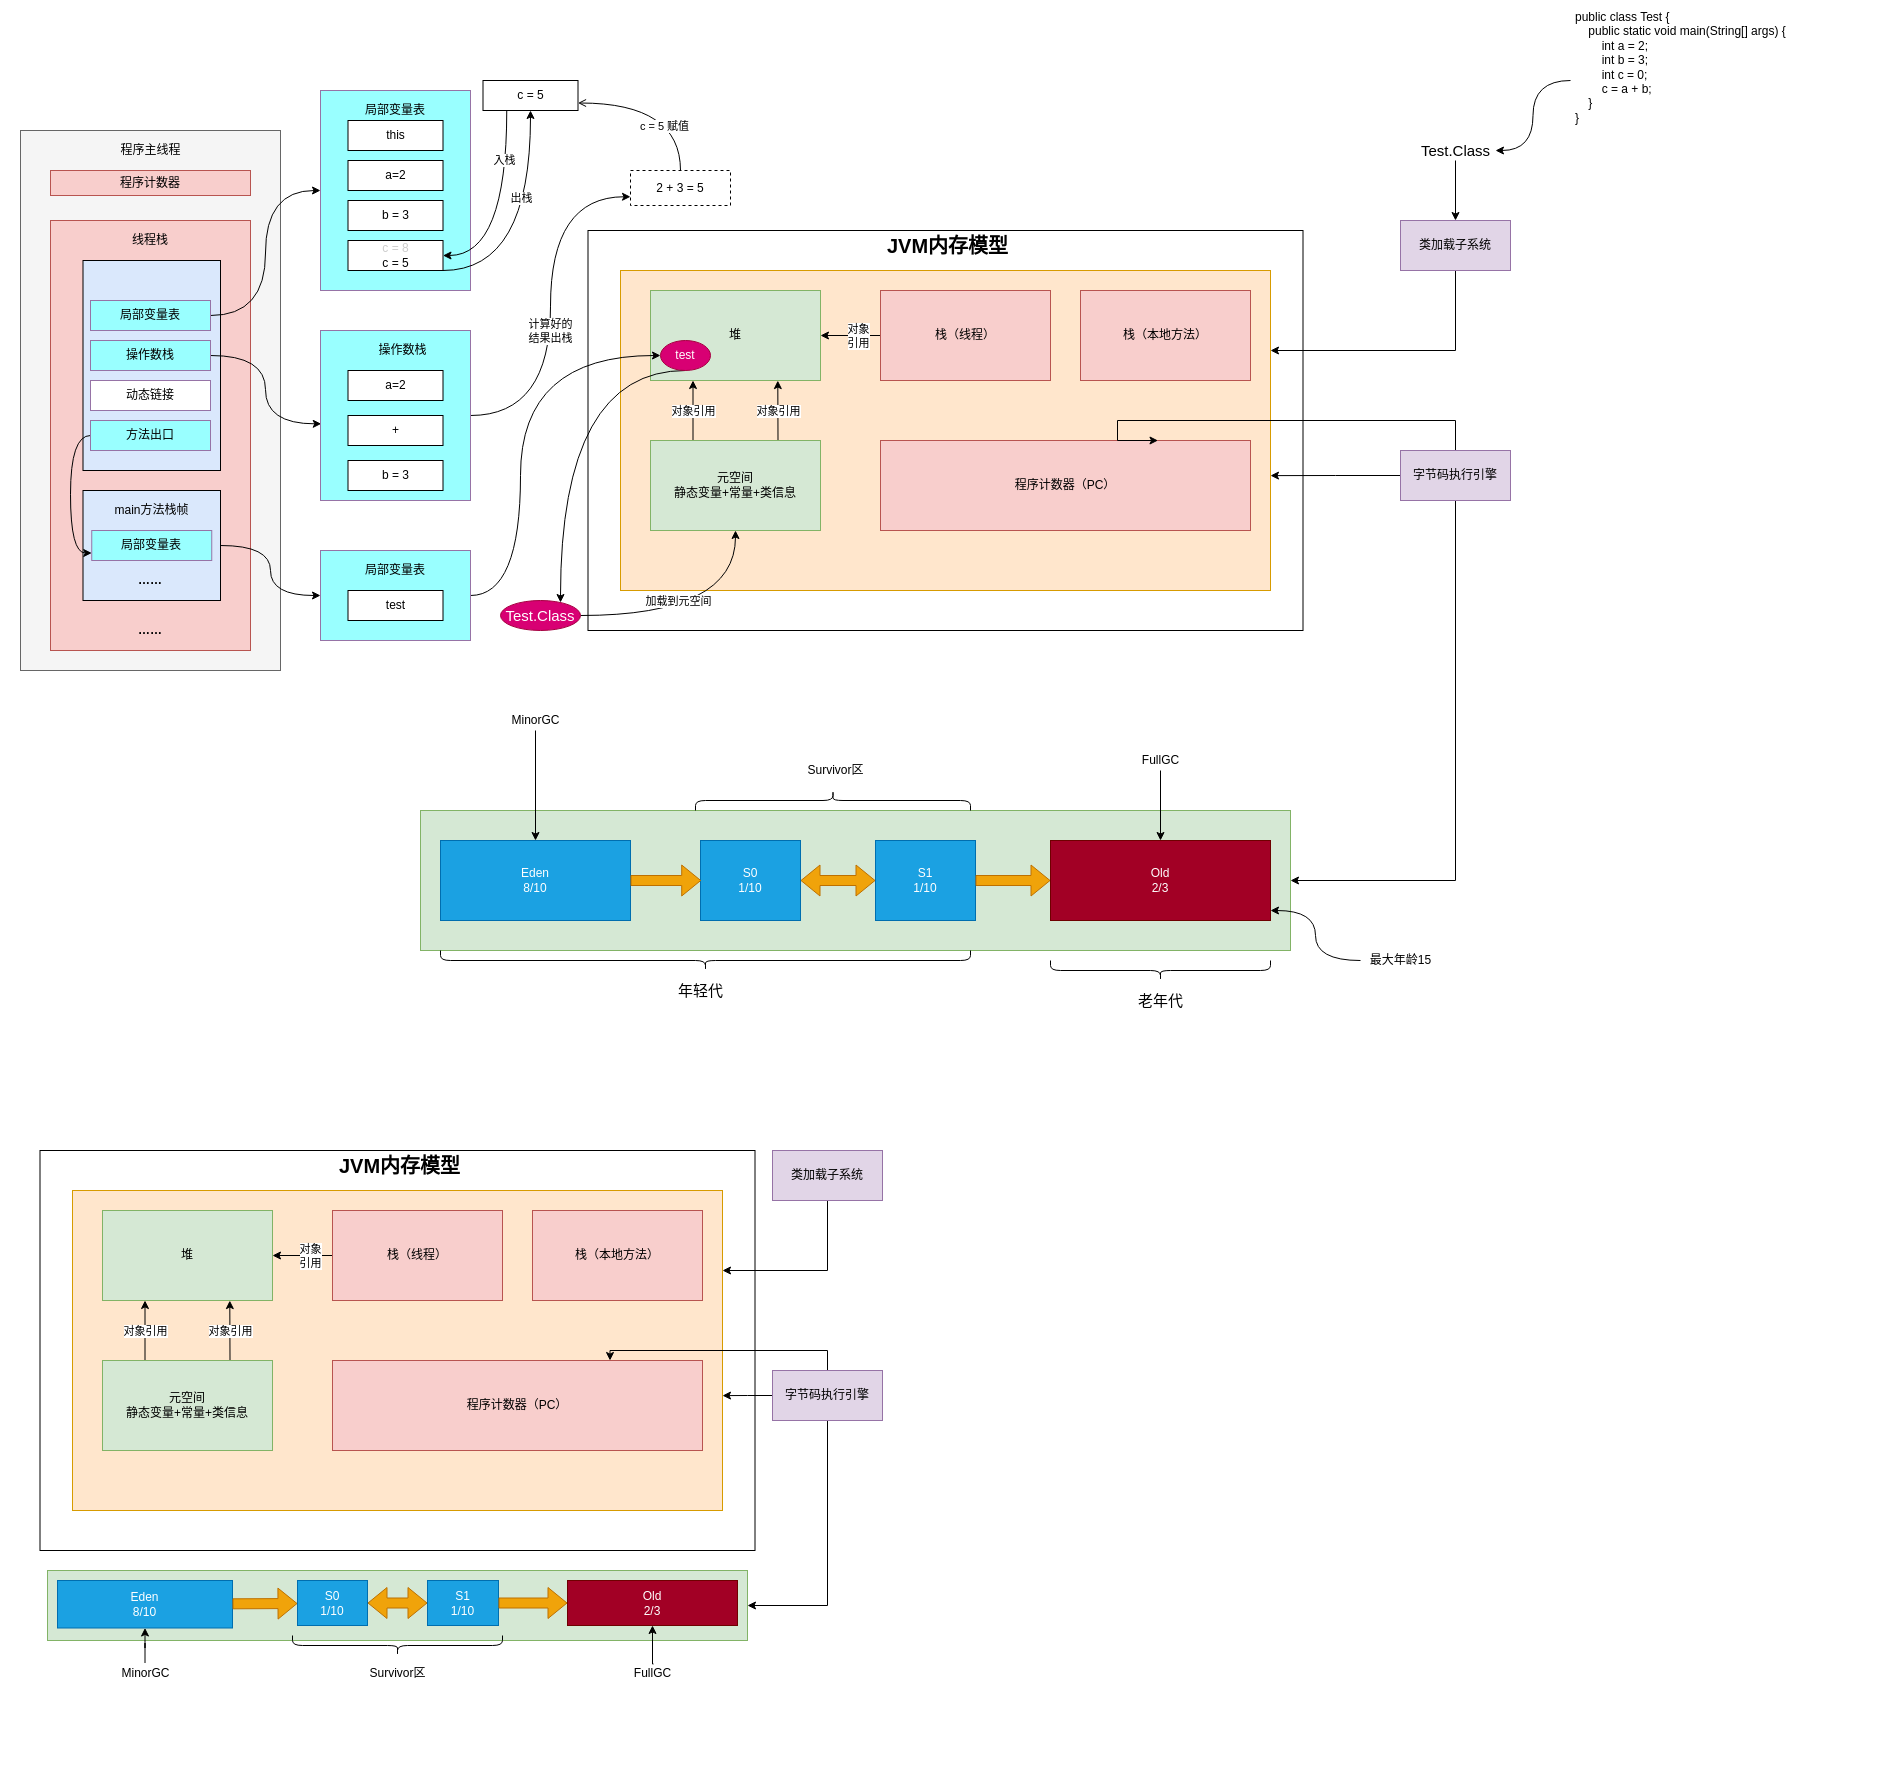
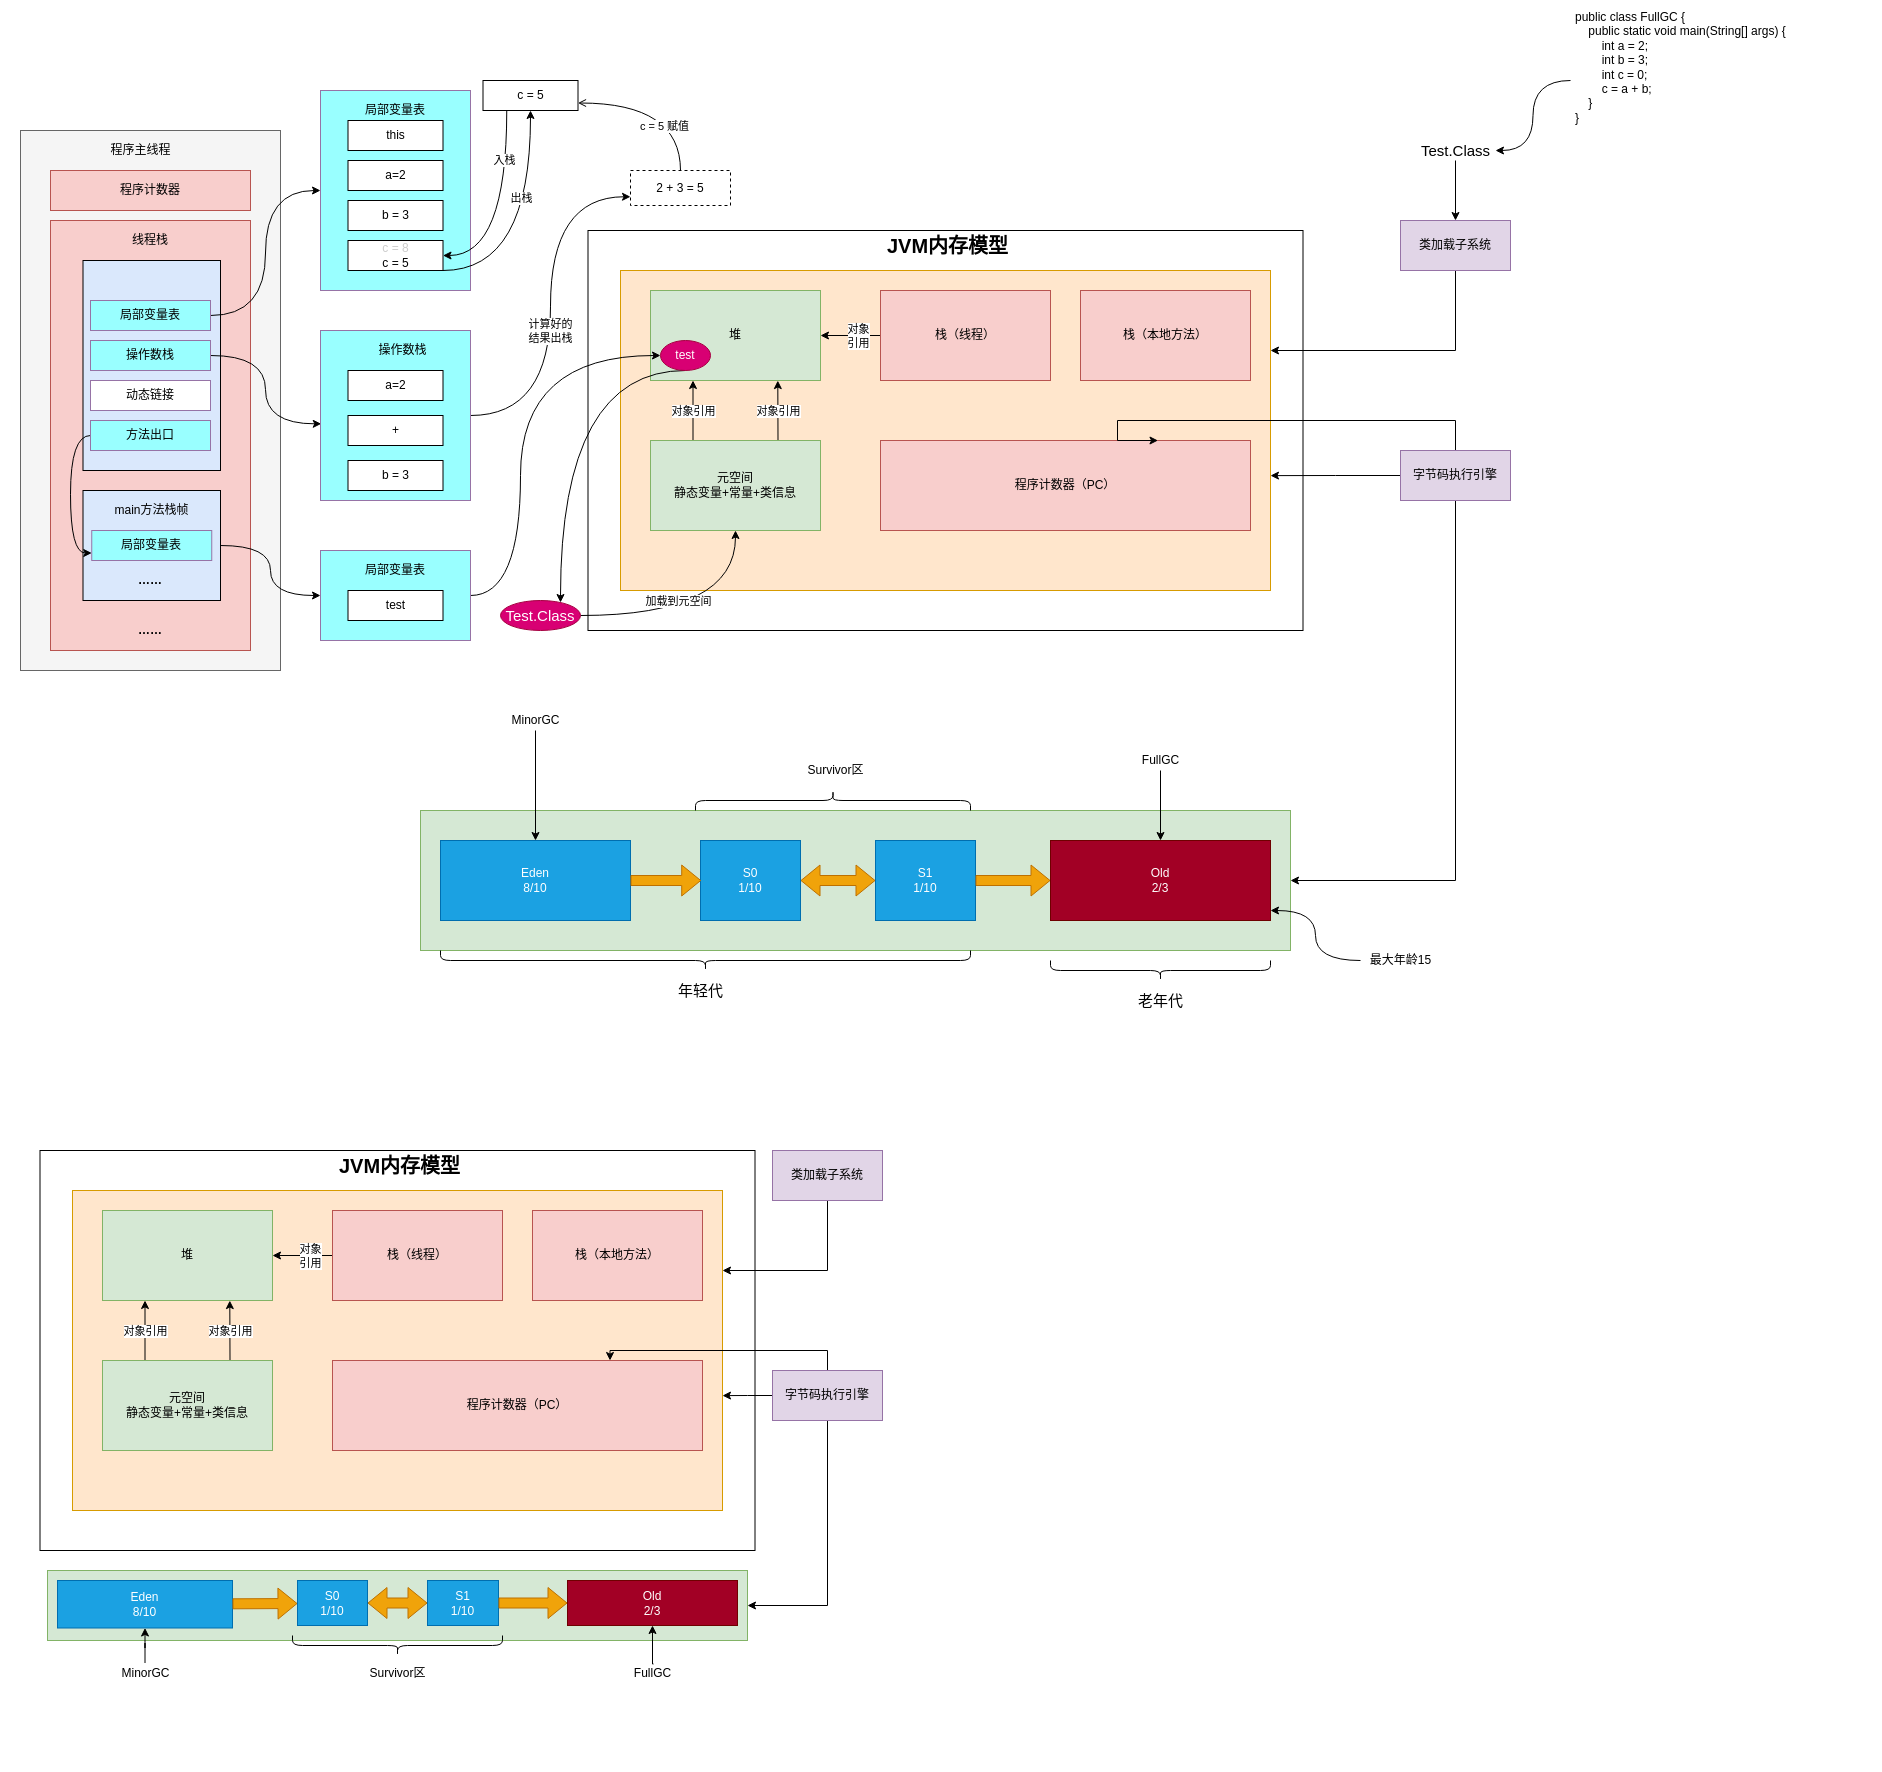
node "public class Test { public static void main(String[] args) { int a = 2; int b = 3; int c = 0; c = a + b; } }": label "public class Test { public static void main(String[] args) { int a = 2; int b = 3; int c = 0; c = a + b; } }" -> "public class FullGC { public static void main(String[] args) { int a = 2; int b = 3; int c = 0; c = a + b; } }"
node "程序主线程": moved (151, 151) -> (141, 151)
node "程序计数器": size 200x25 -> 200x40
